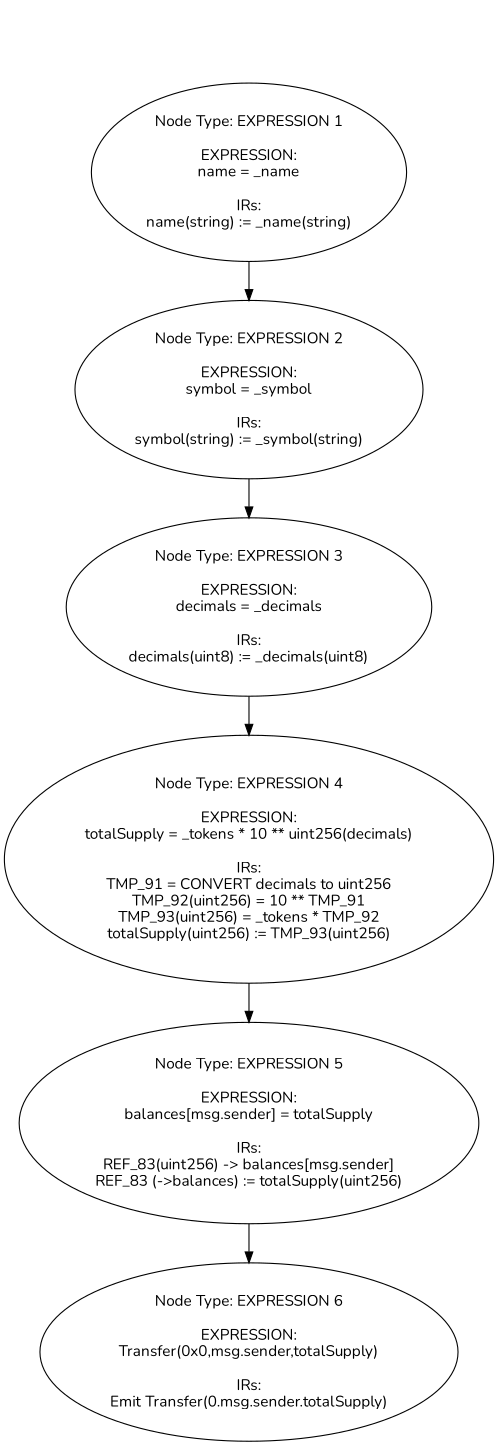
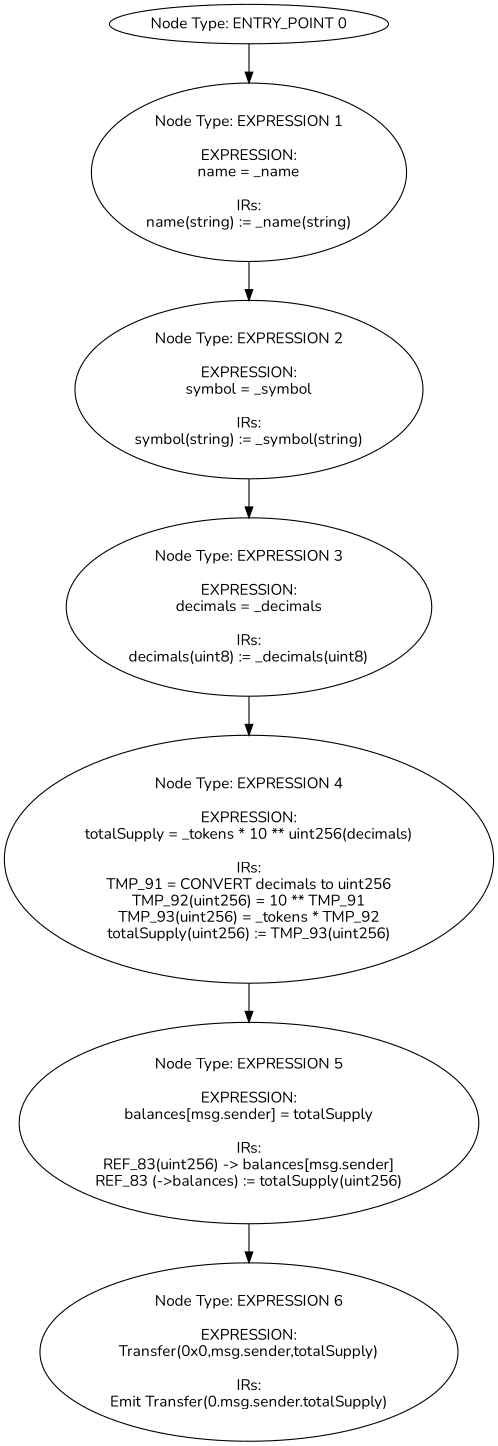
node "Node Type: ENTRY_POINT 0": added
